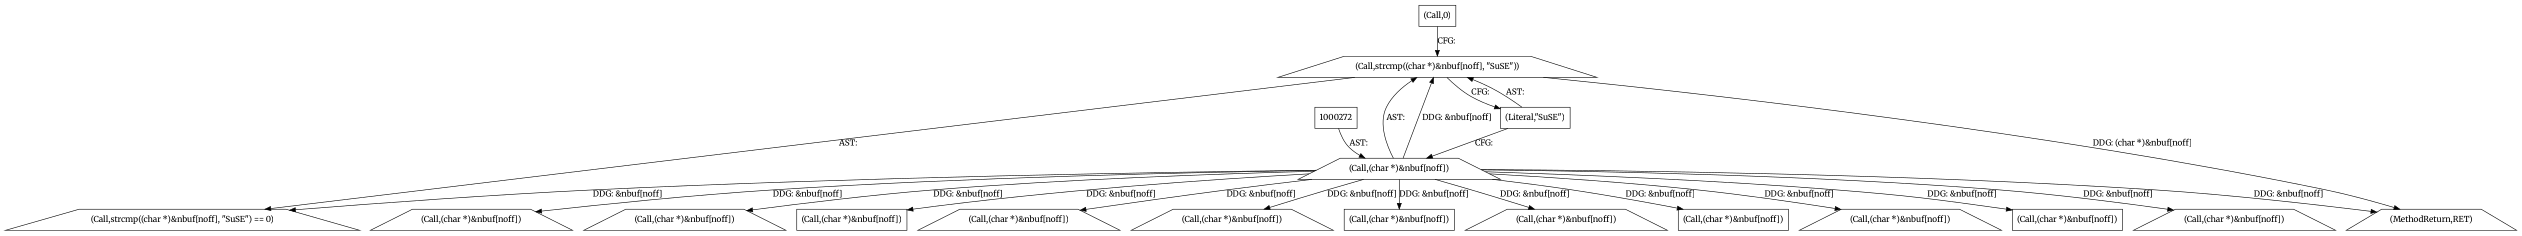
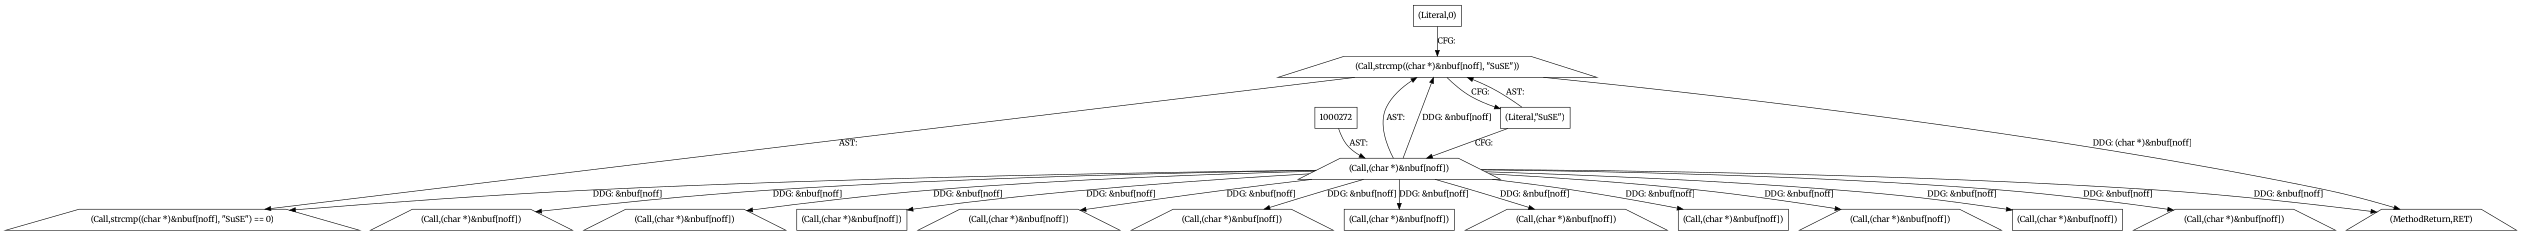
node "(Call,0)": label "(Call,0)" -> "(Literal,0)"
